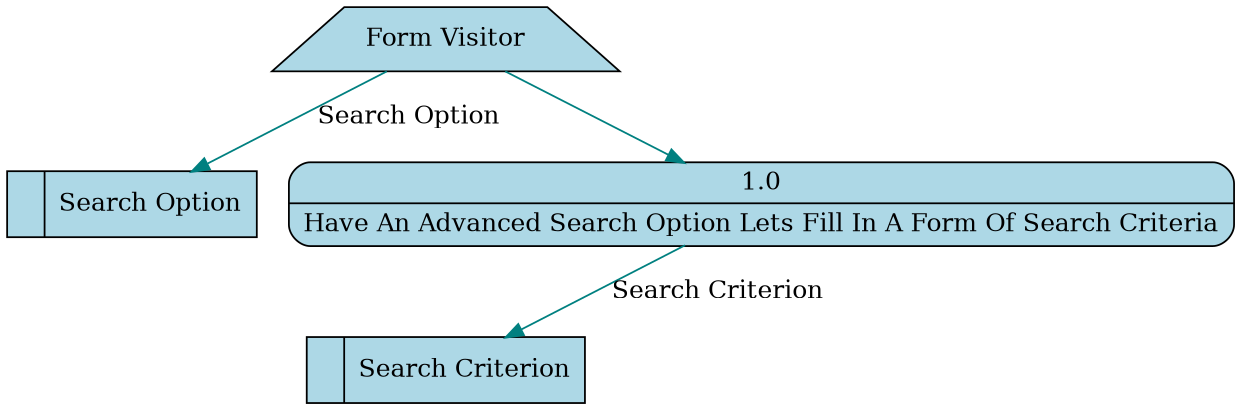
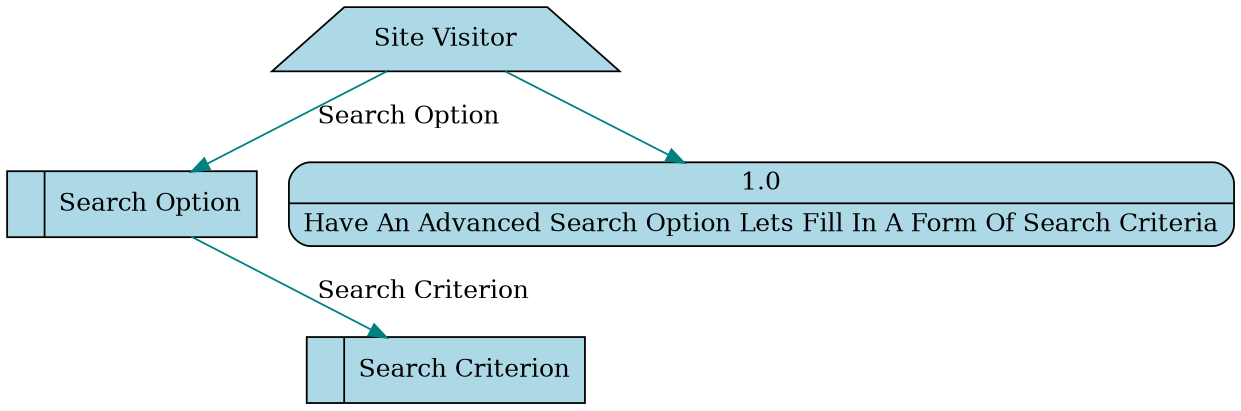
node "Form Visitor": label "Form Visitor" -> "Site Visitor"
edge "1.0" -> "Search Criterion": now "Search Option" -> "Search Criterion"
